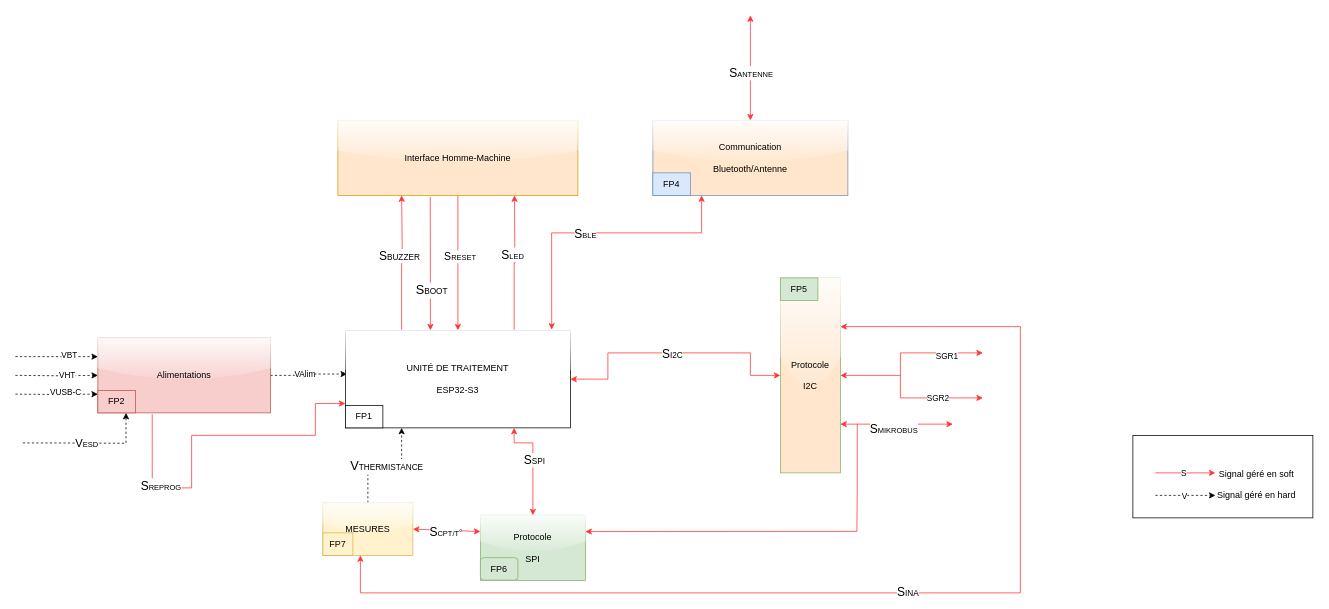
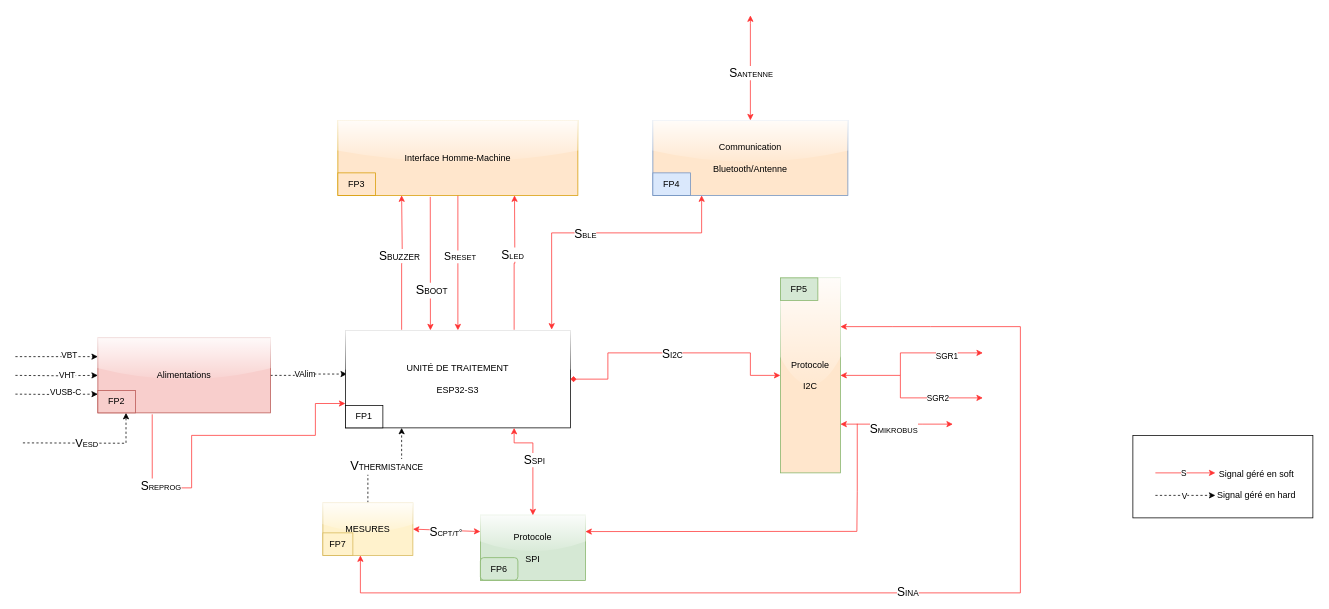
node "FP3": added
edge "Protocole I2C" -- "UNITÉ DE TRAITEMENT ESP32-S3": arrowhead classic -> diamond
